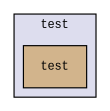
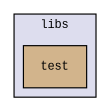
cluster "test": label "test" -> "libs"
